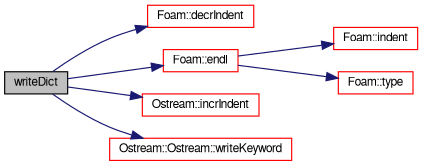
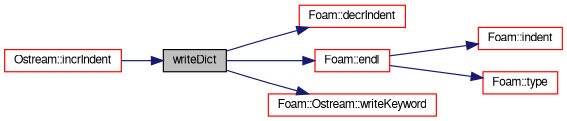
edge "writeDict" -> "Ostream::incrIndent": reversed
node "Ostream::Ostream::writeKeyword": label "Ostream::Ostream::writeKeyword" -> "Foam::Ostream::writeKeyword"
